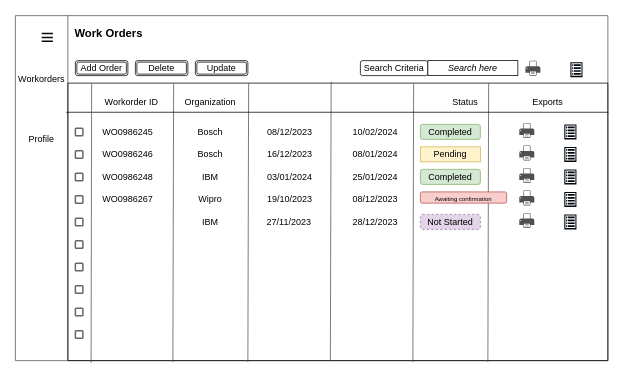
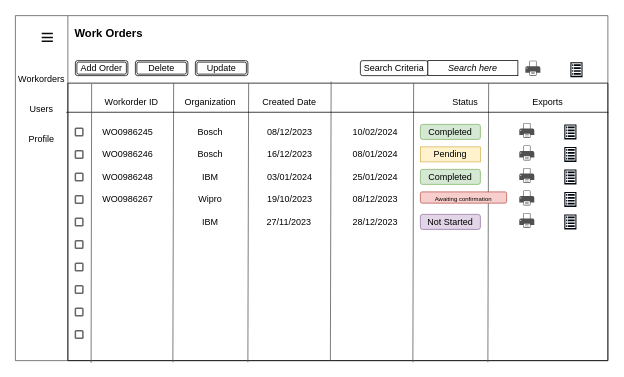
node "Created Date": added
node "Users": added
node "Not Started": style dashed -> solid
